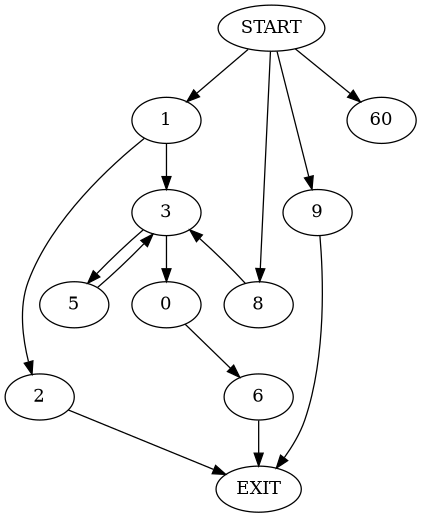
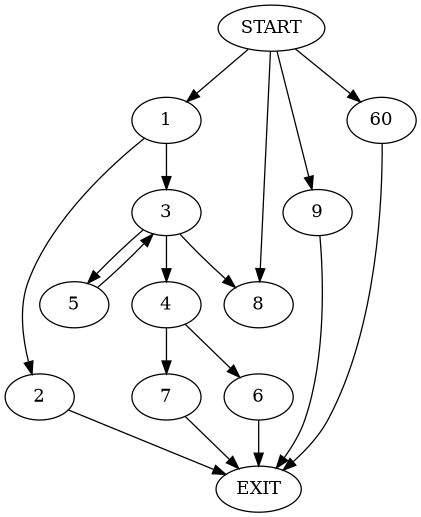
edge "8" -> "3": reversed
node "0": label "0" -> "4"
edge "60" -> "EXIT": added
node "7": added
